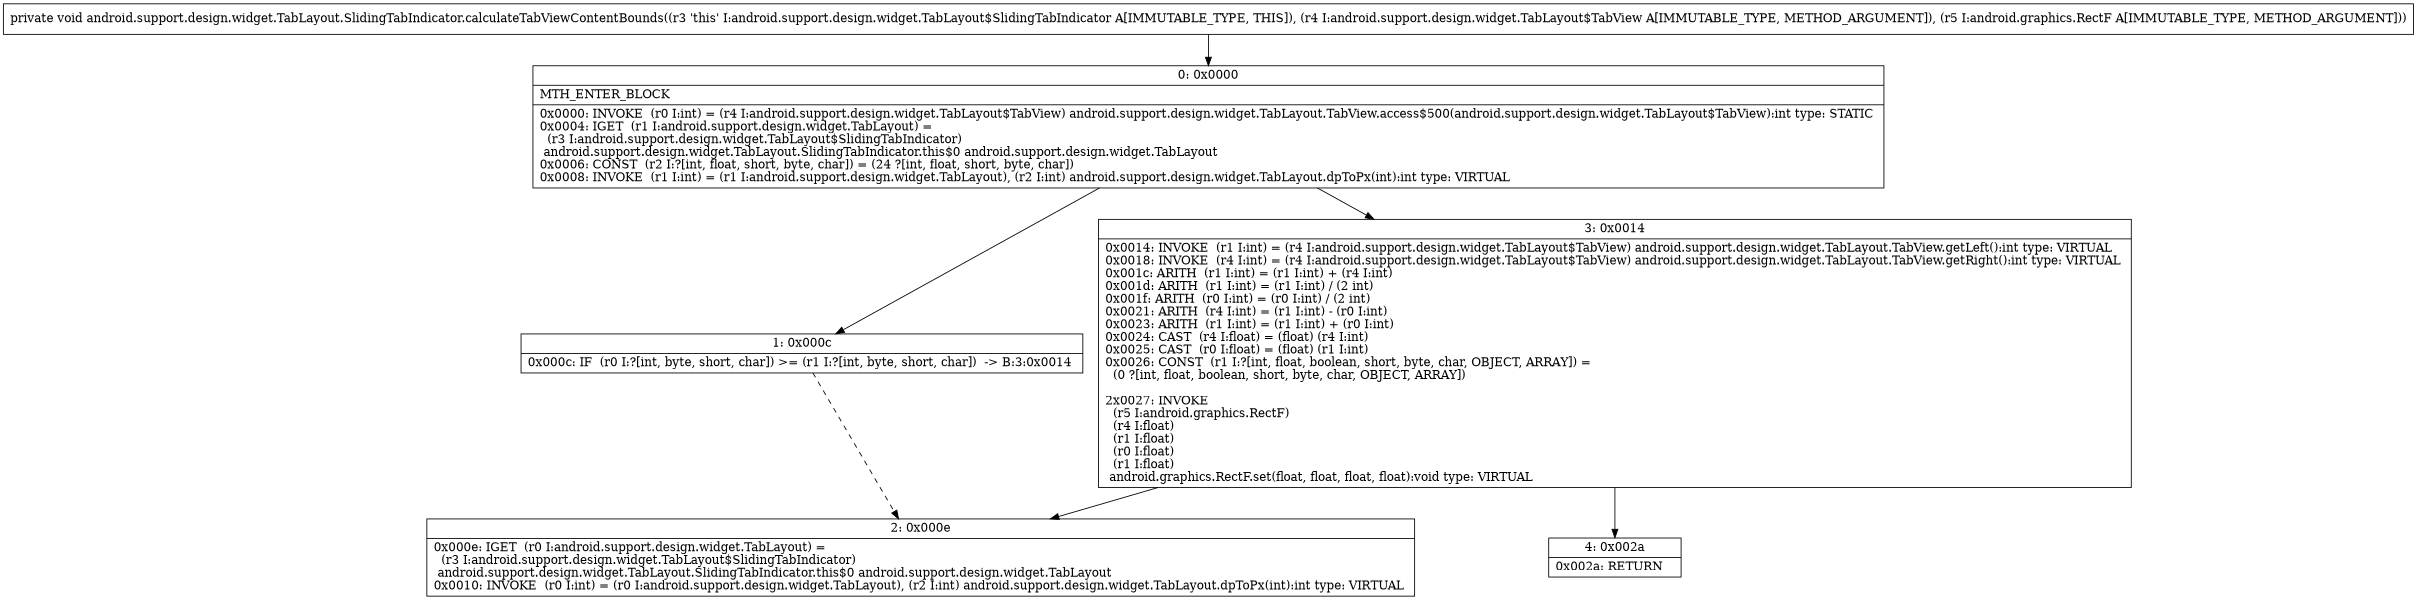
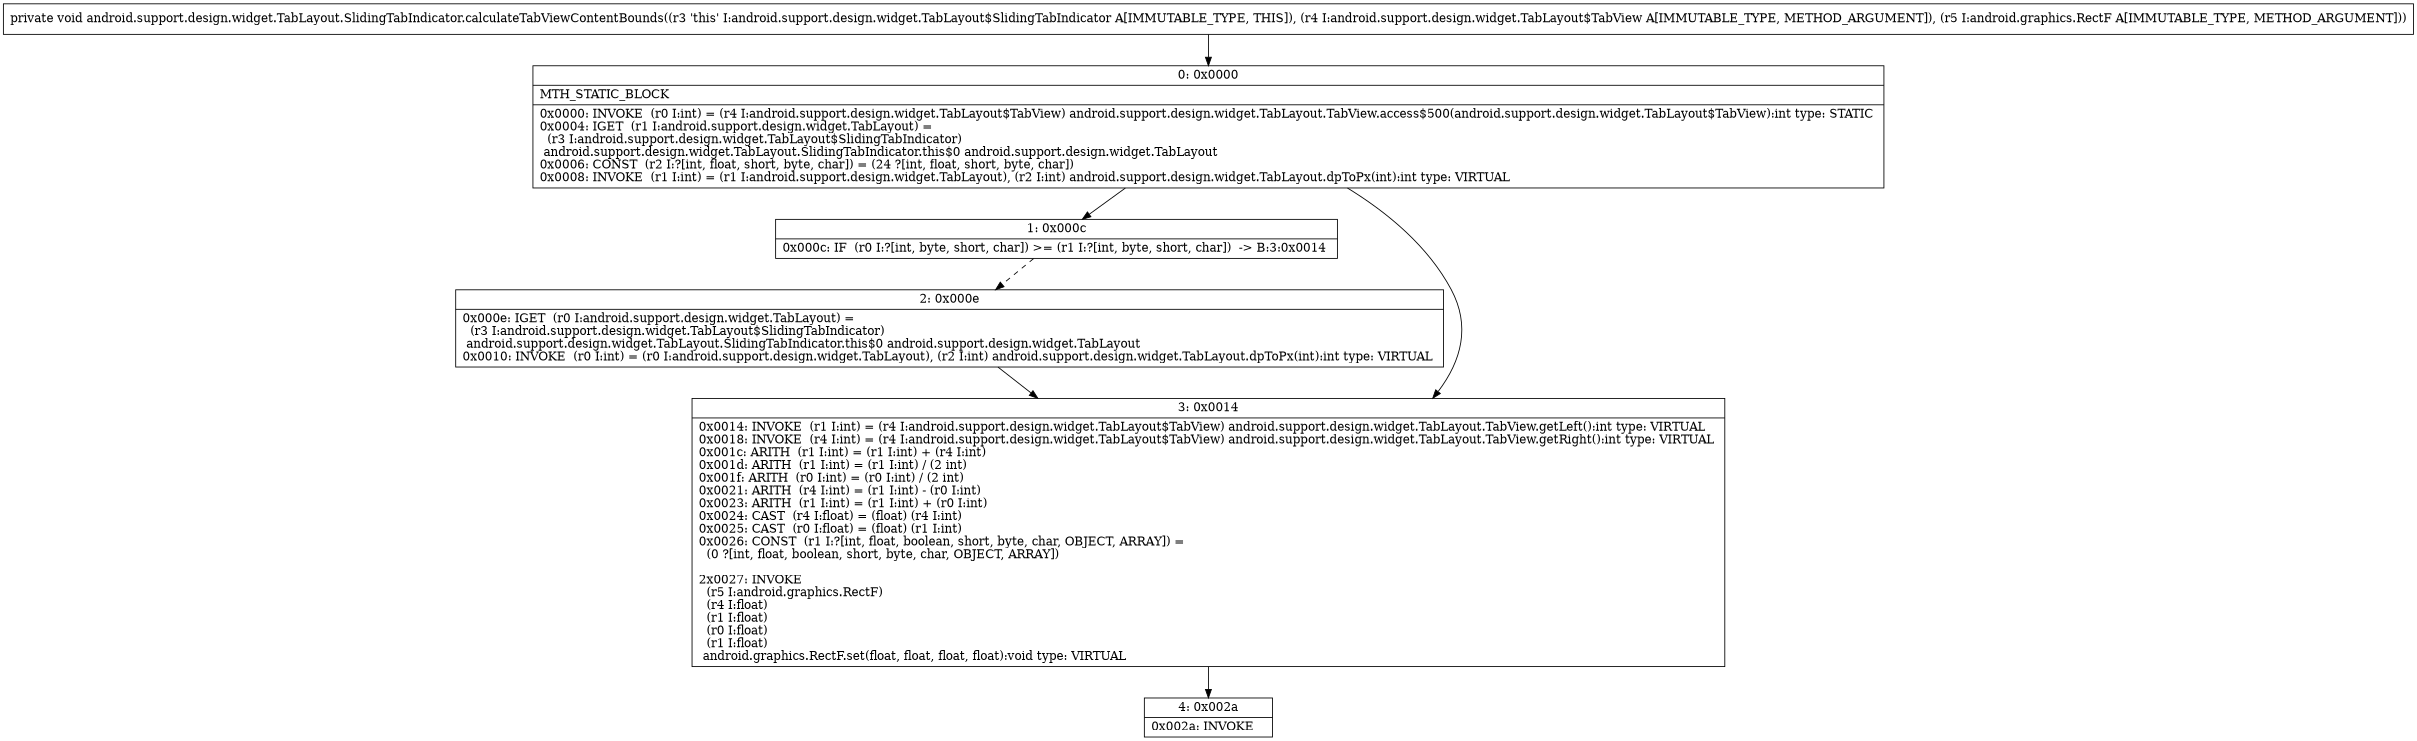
node "0: 0x0000": text "MTH_ENTER_BLOCK" -> "MTH_STATIC_BLOCK"
edge "3: 0x0014" -> "2: 0x000e": reversed
node "4: 0x002a": text "0x002a: RETURN" -> "0x002a: INVOKE"
